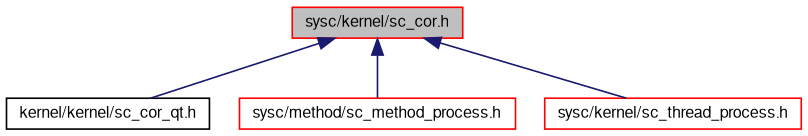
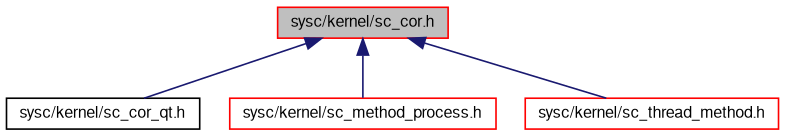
node "kernel/kernel/sc_cor_qt.h": label "kernel/kernel/sc_cor_qt.h" -> "sysc/kernel/sc_cor_qt.h"
node "sysc/method/sc_method_process.h": label "sysc/method/sc_method_process.h" -> "sysc/kernel/sc_method_process.h"
node "sysc/kernel/sc_thread_process.h": label "sysc/kernel/sc_thread_process.h" -> "sysc/kernel/sc_thread_method.h"
